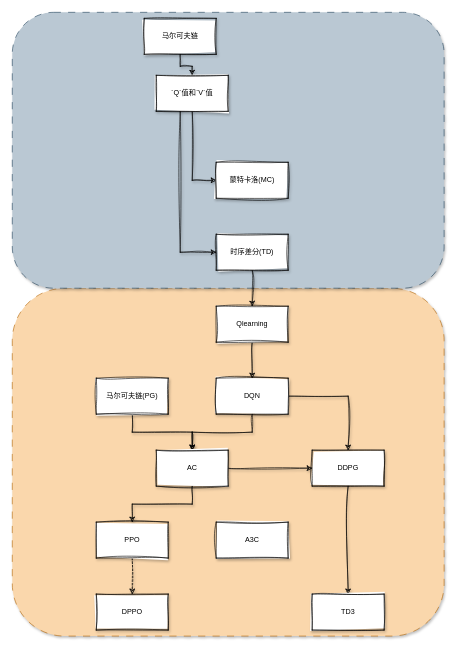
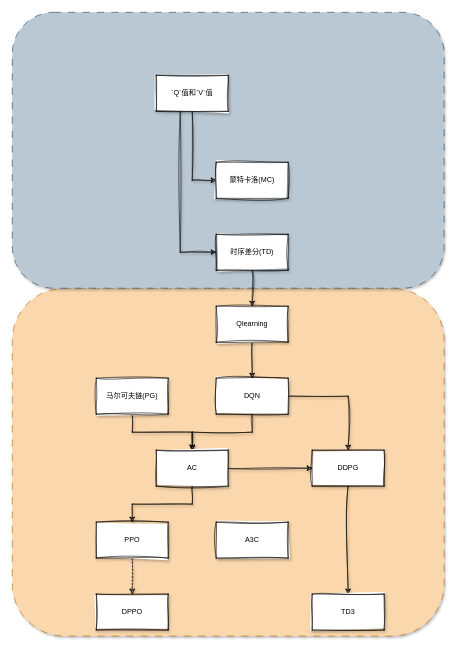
node "马尔可夫链": removed
edge "马尔可夫链" -> "`Q`值和`V`值": removed
